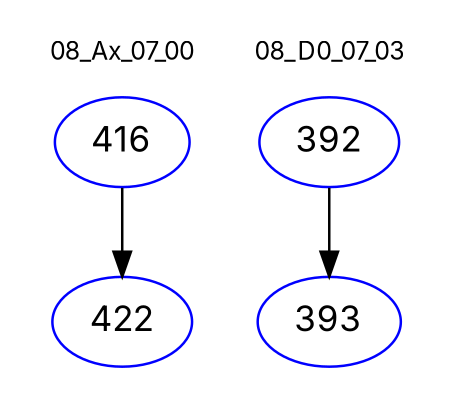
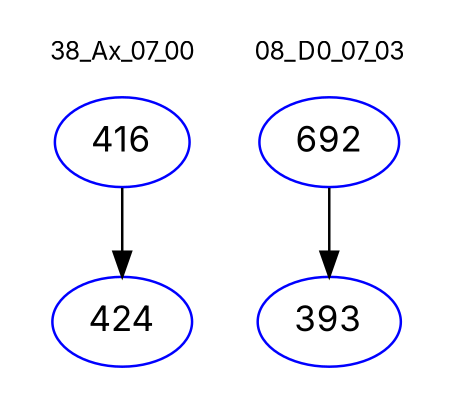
cluster "08_Ax_07_00": label "08_Ax_07_00" -> "38_Ax_07_00"
node "392": label "392" -> "692"
node "422": label "422" -> "424"
